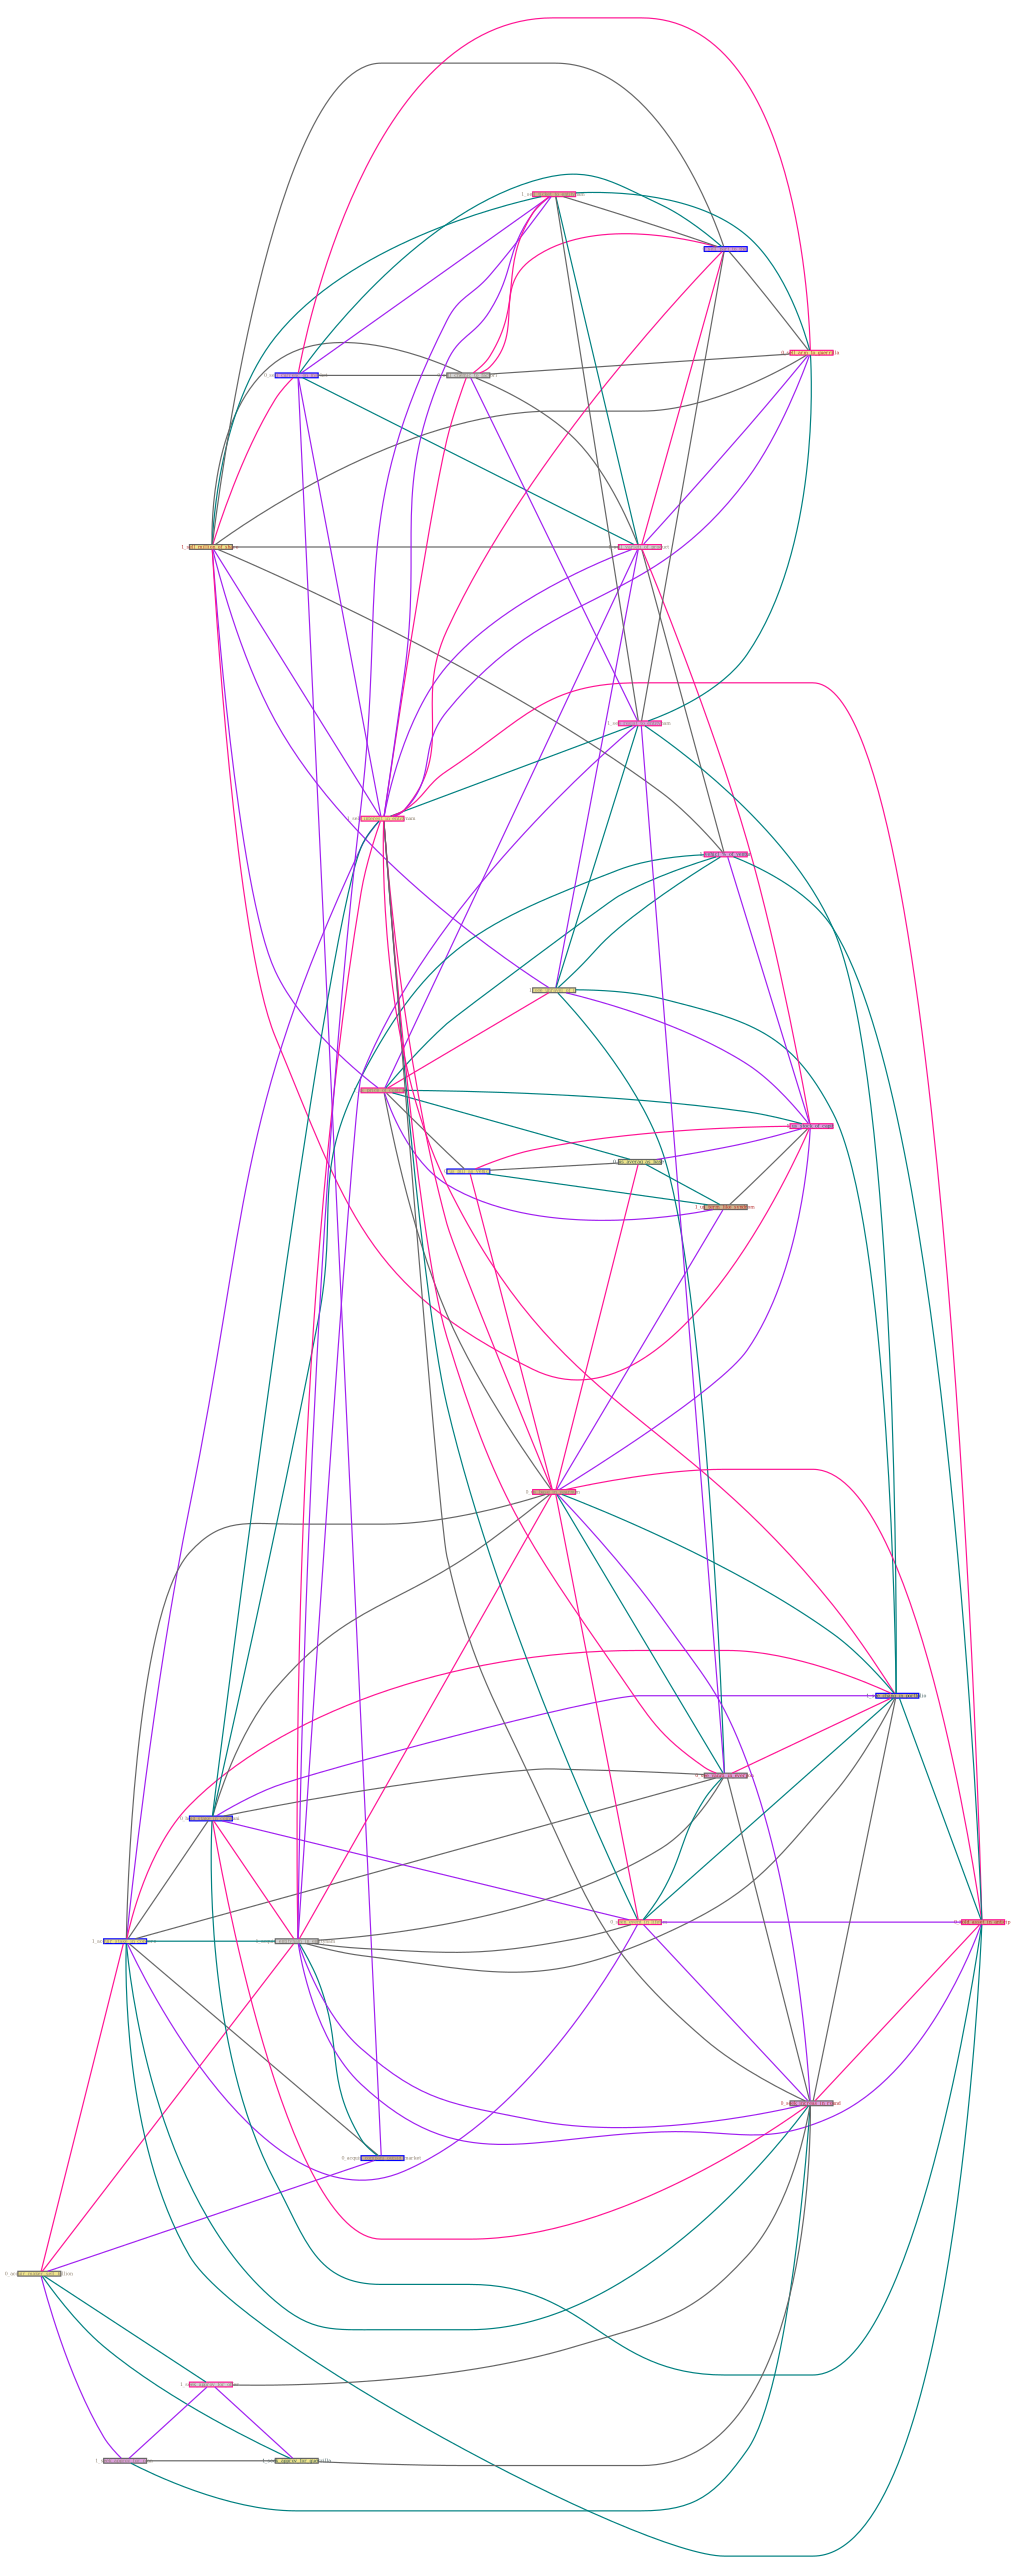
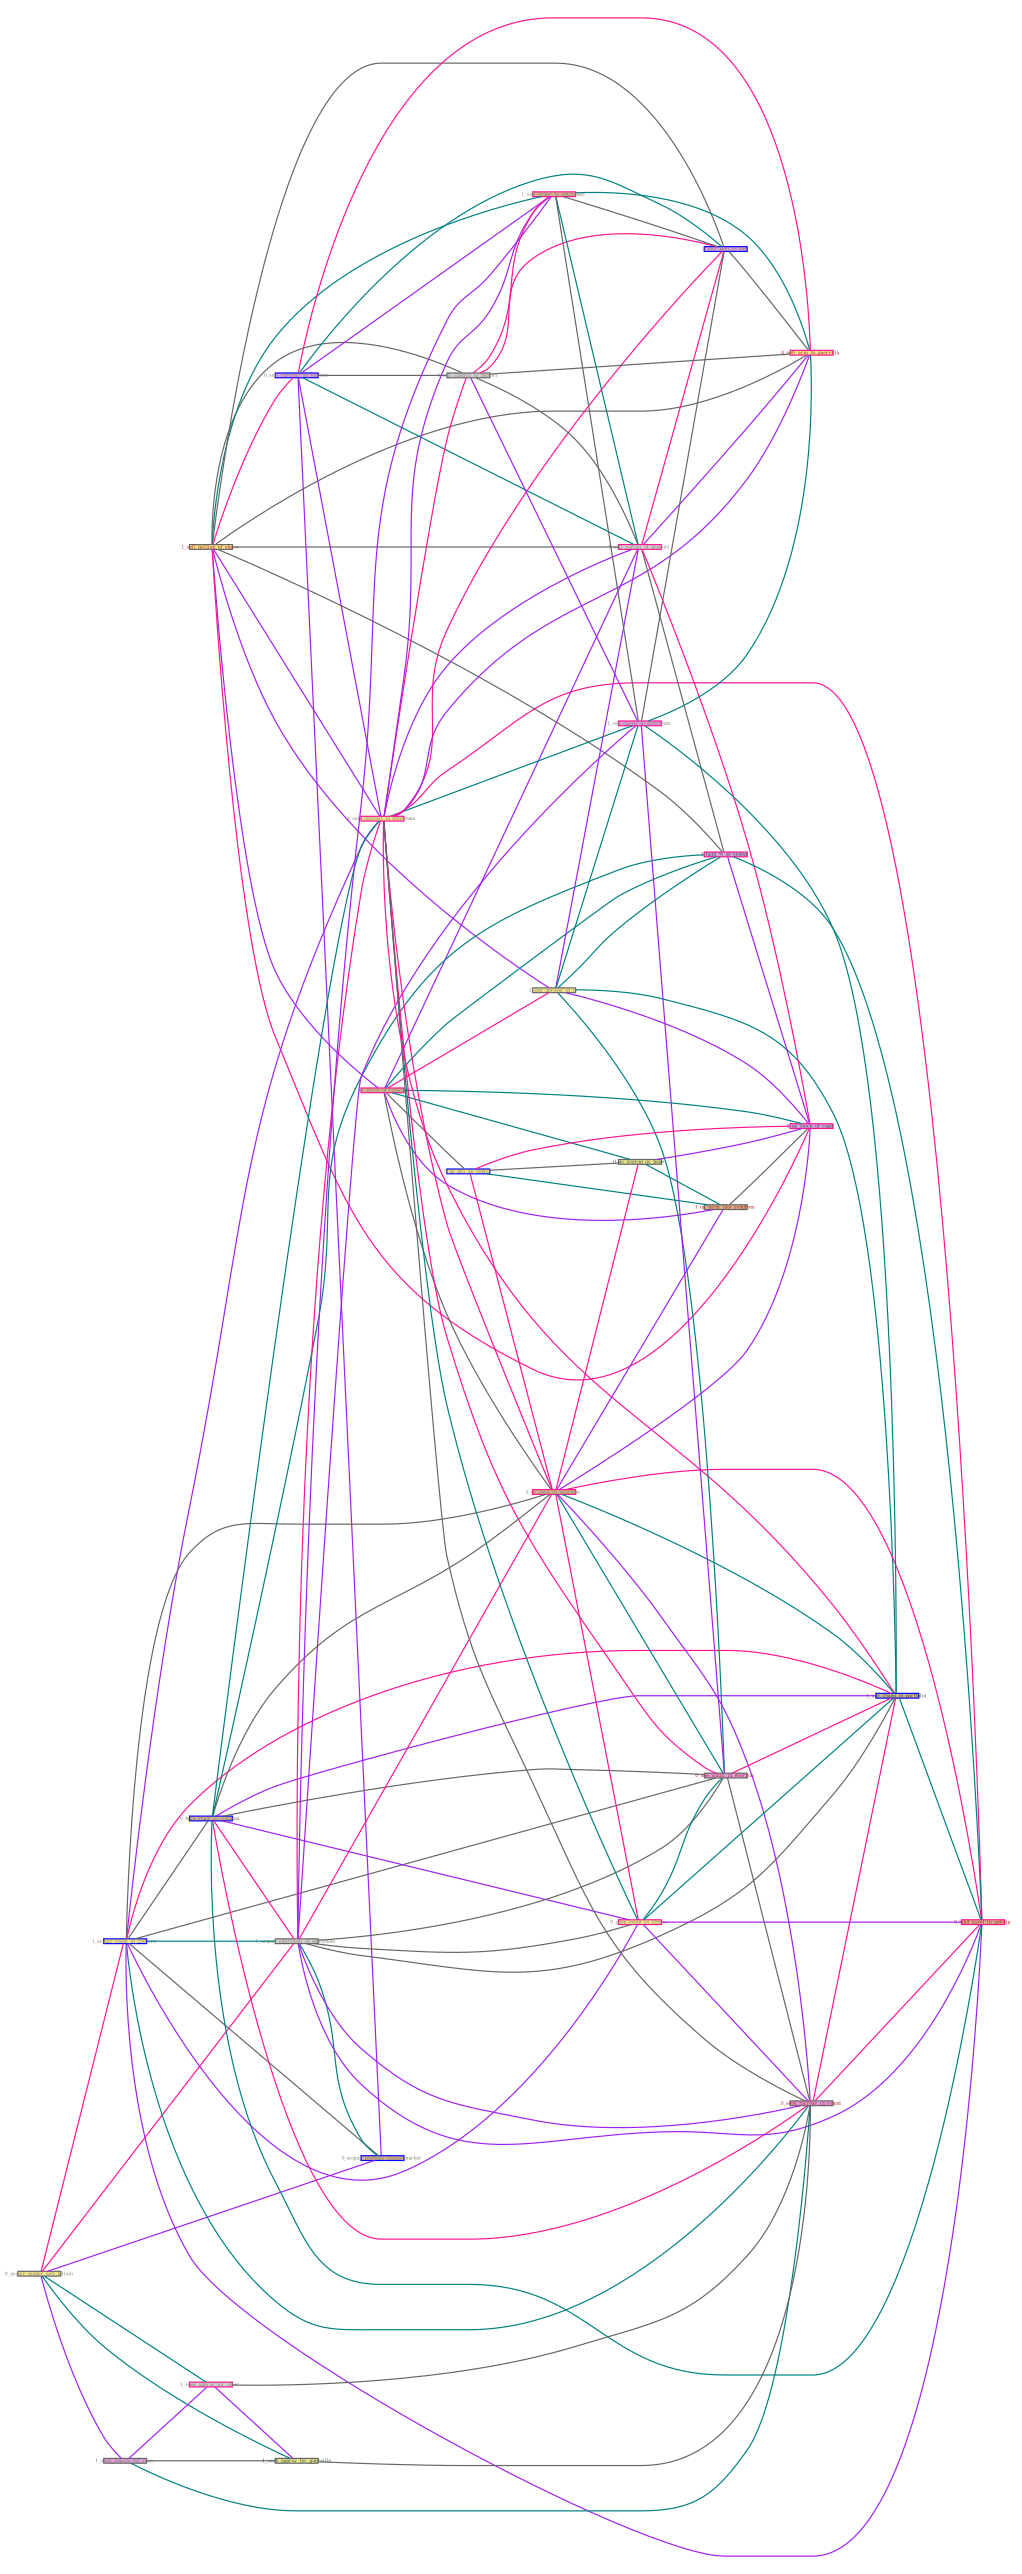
node "1_vehicl_%_of_ventur": label "1_vehicl_%_of_ventur" -> "1_hold_%_of_ventur"
edge "1_see_chang_in_portfolio" -- "0_seek_increas_in_round": color gray40 -> deeppink
edge "0_hold_asset_in_anticip" -- "1_acquir_stake_in_concern": color teal -> purple
